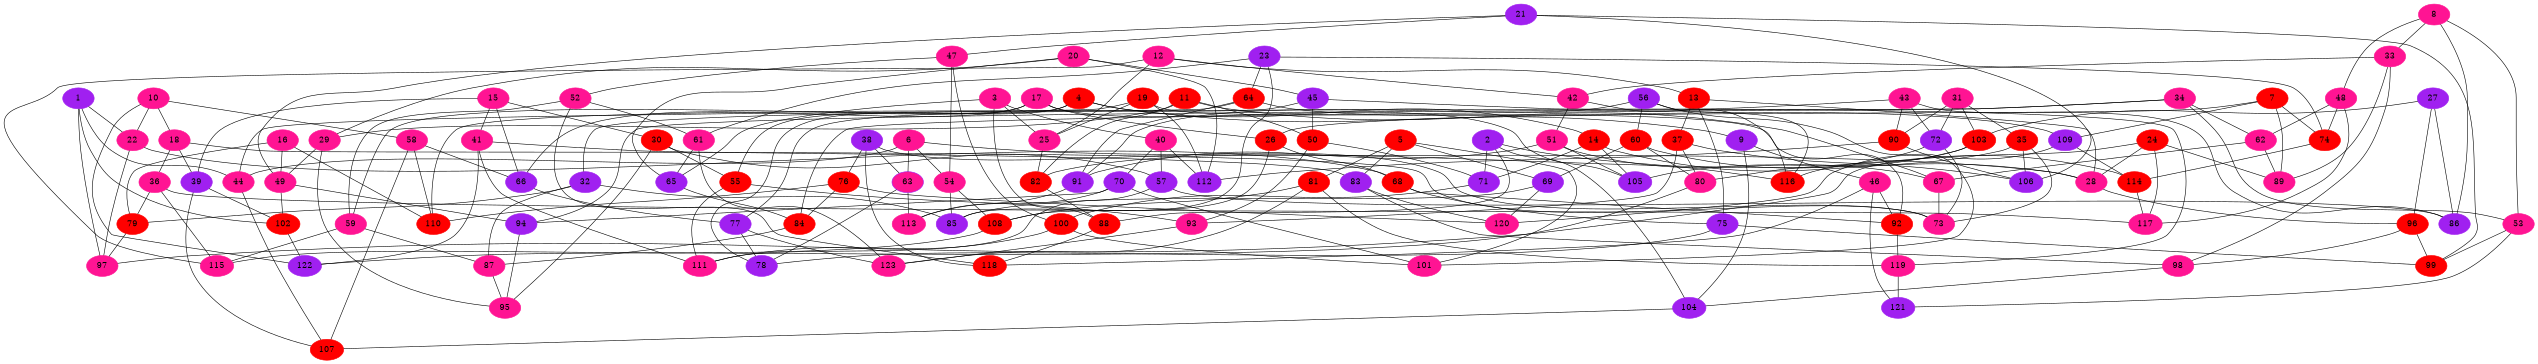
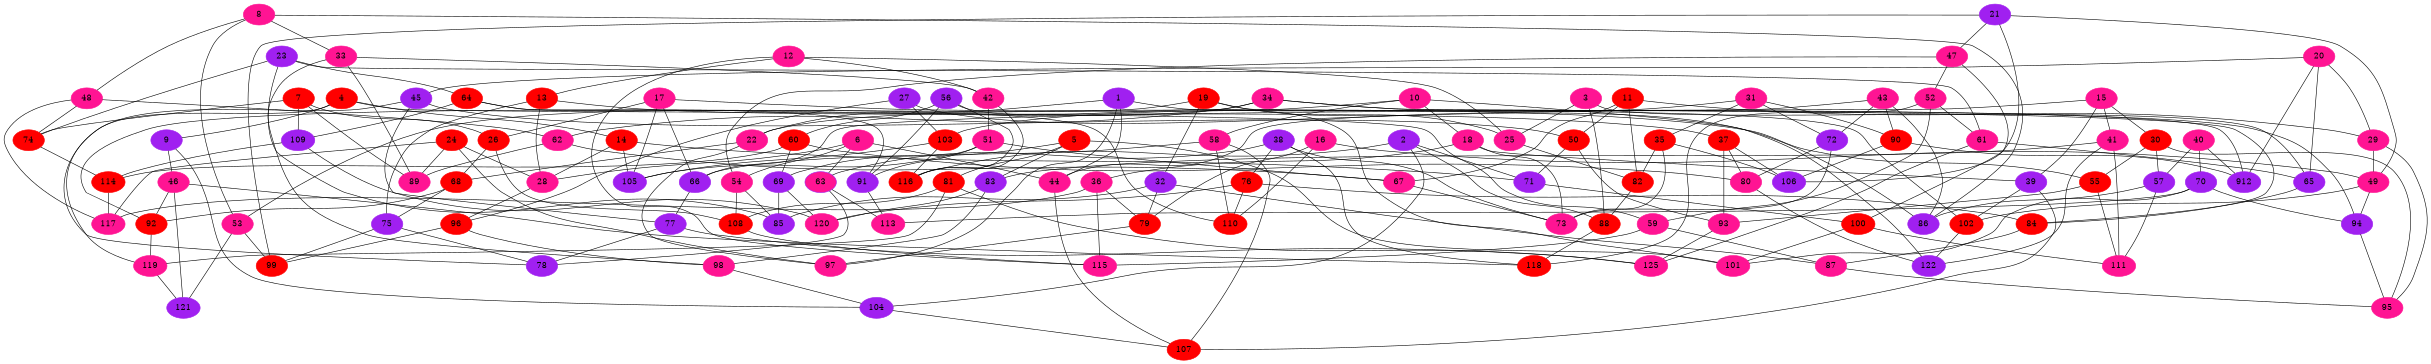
edge "3" -- "40": removed
node "112": label "112" -> "912"
node "123": label "123" -> "125"
